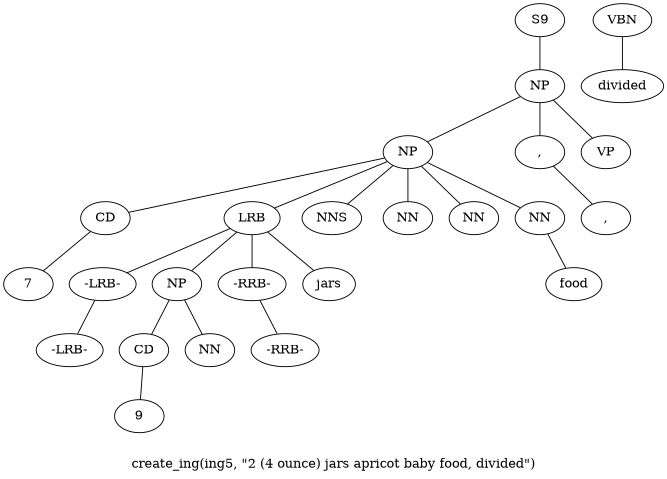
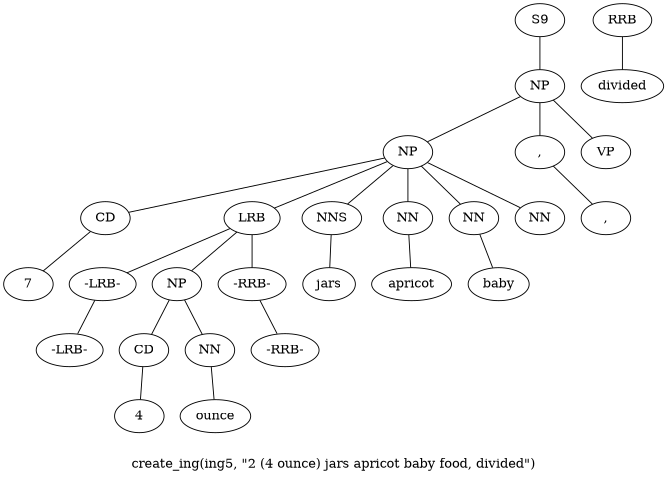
node "VBN": label "VBN" -> "RRB"
edge "LRB" -- "jars": now "NNS" -- "jars"
node "apricot": added
node "baby": added
node "food": removed
node "9": label "9" -> "4"
node "ounce": added
